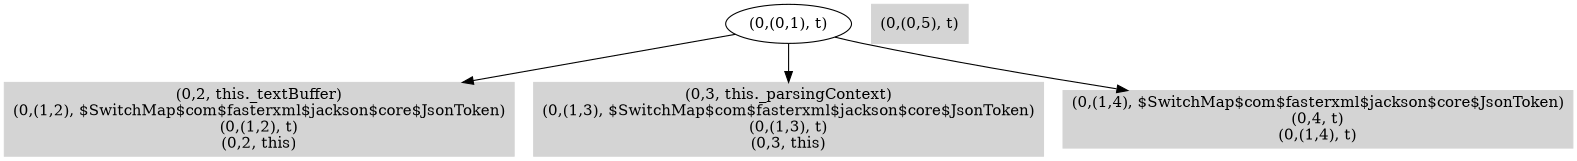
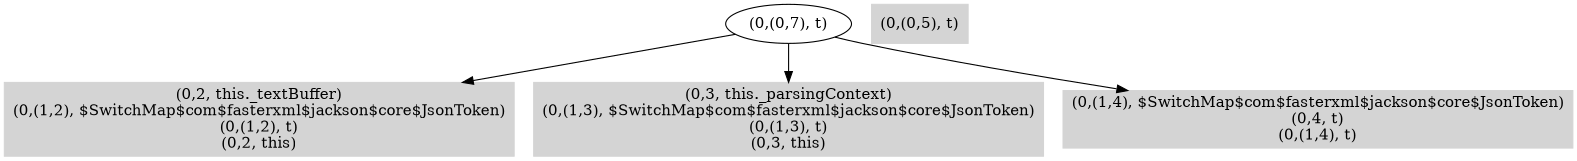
node "(0,(0,1), t)": label "(0,(0,1), t)" -> "(0,(0,7), t)"
